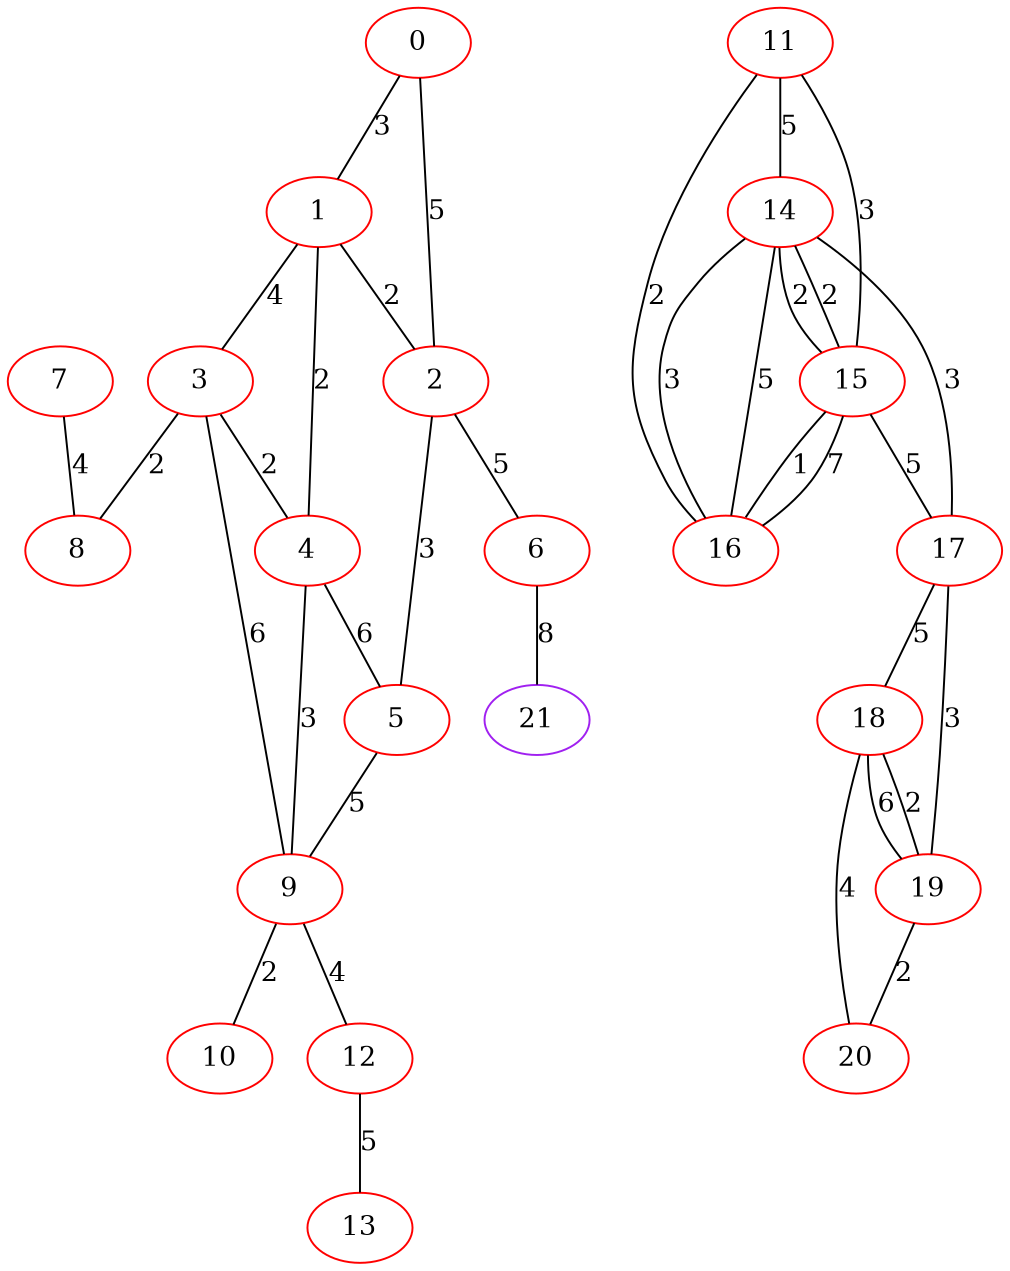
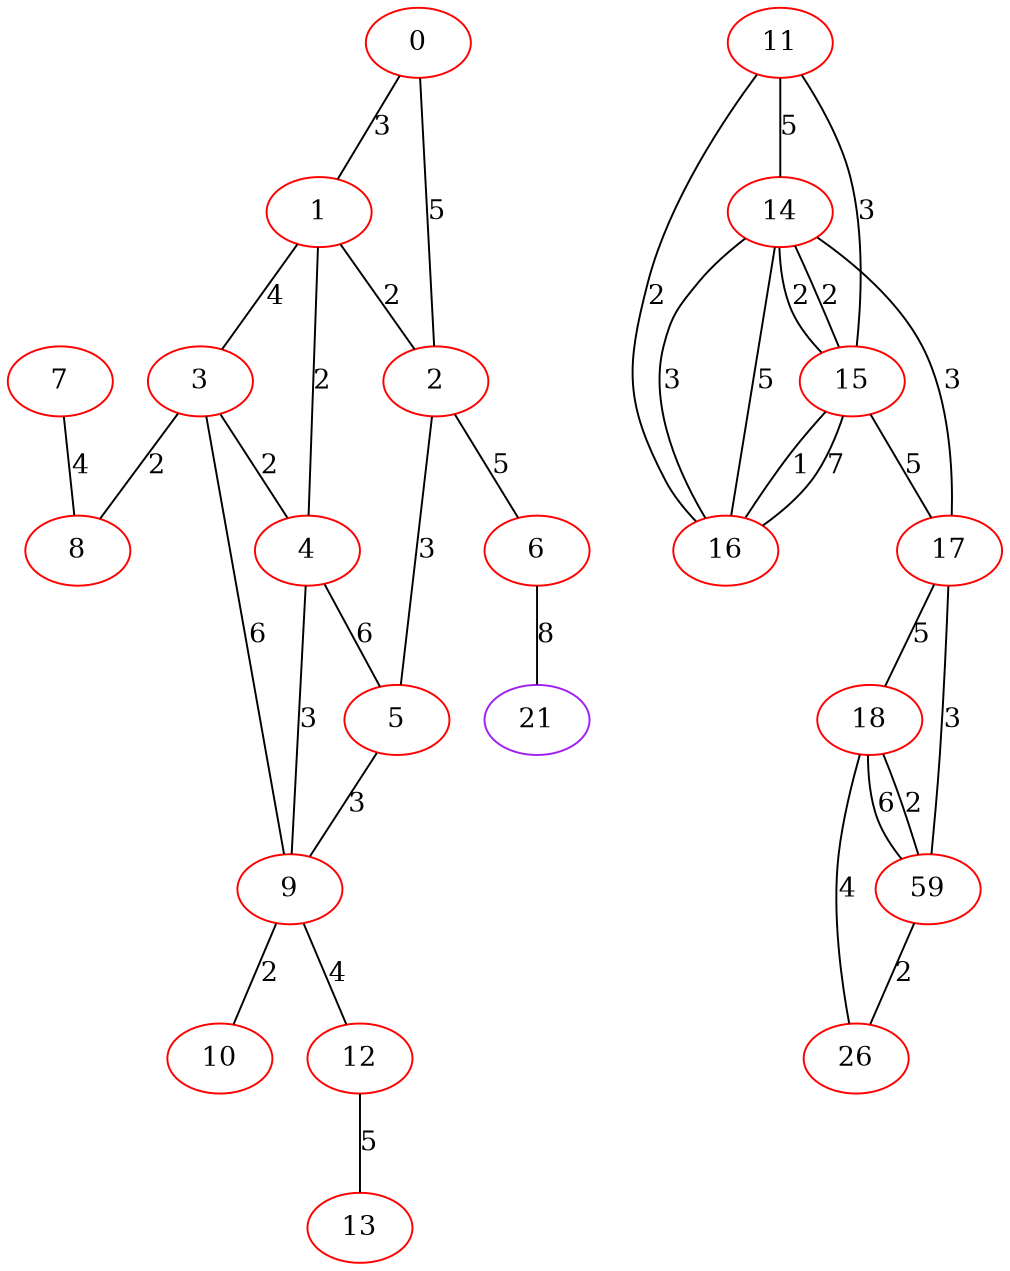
edge "5" -- "9": label "5" -> "3"
node "19": label "19" -> "59"
node "20": label "20" -> "26"
